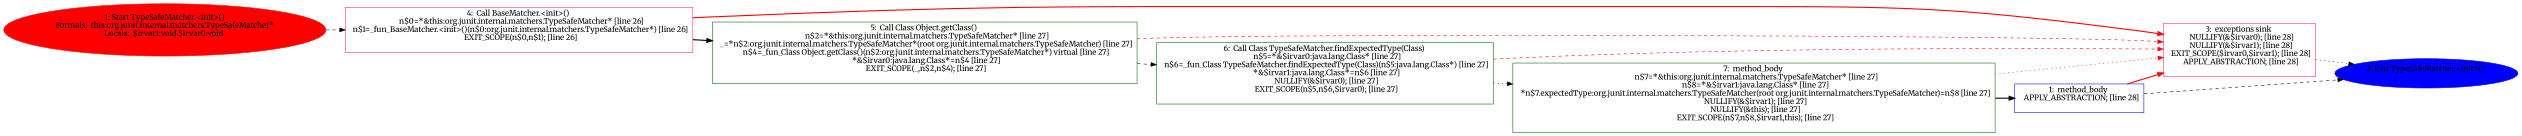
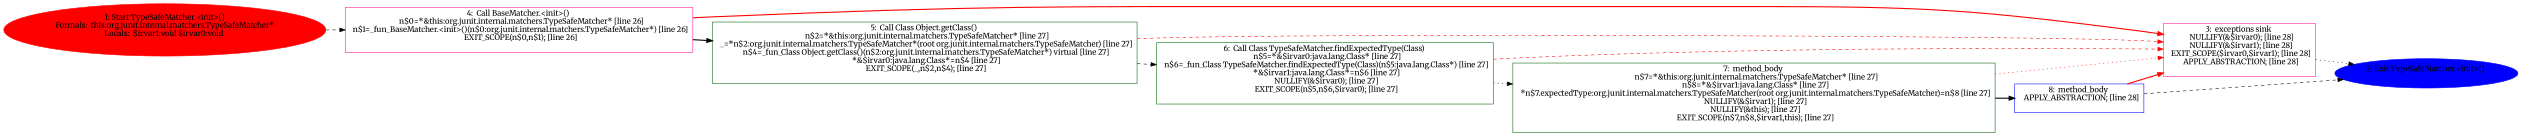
node "1:  method_body APPLY_ABSTRACTION; [line 28]": label "1:  method_body APPLY_ABSTRACTION; [line 28]" -> "8:  method_body APPLY_ABSTRACTION; [line 28]"
